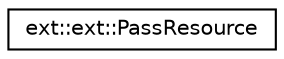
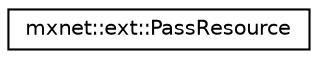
node "ext::ext::PassResource": label "ext::ext::PassResource" -> "mxnet::ext::PassResource"
